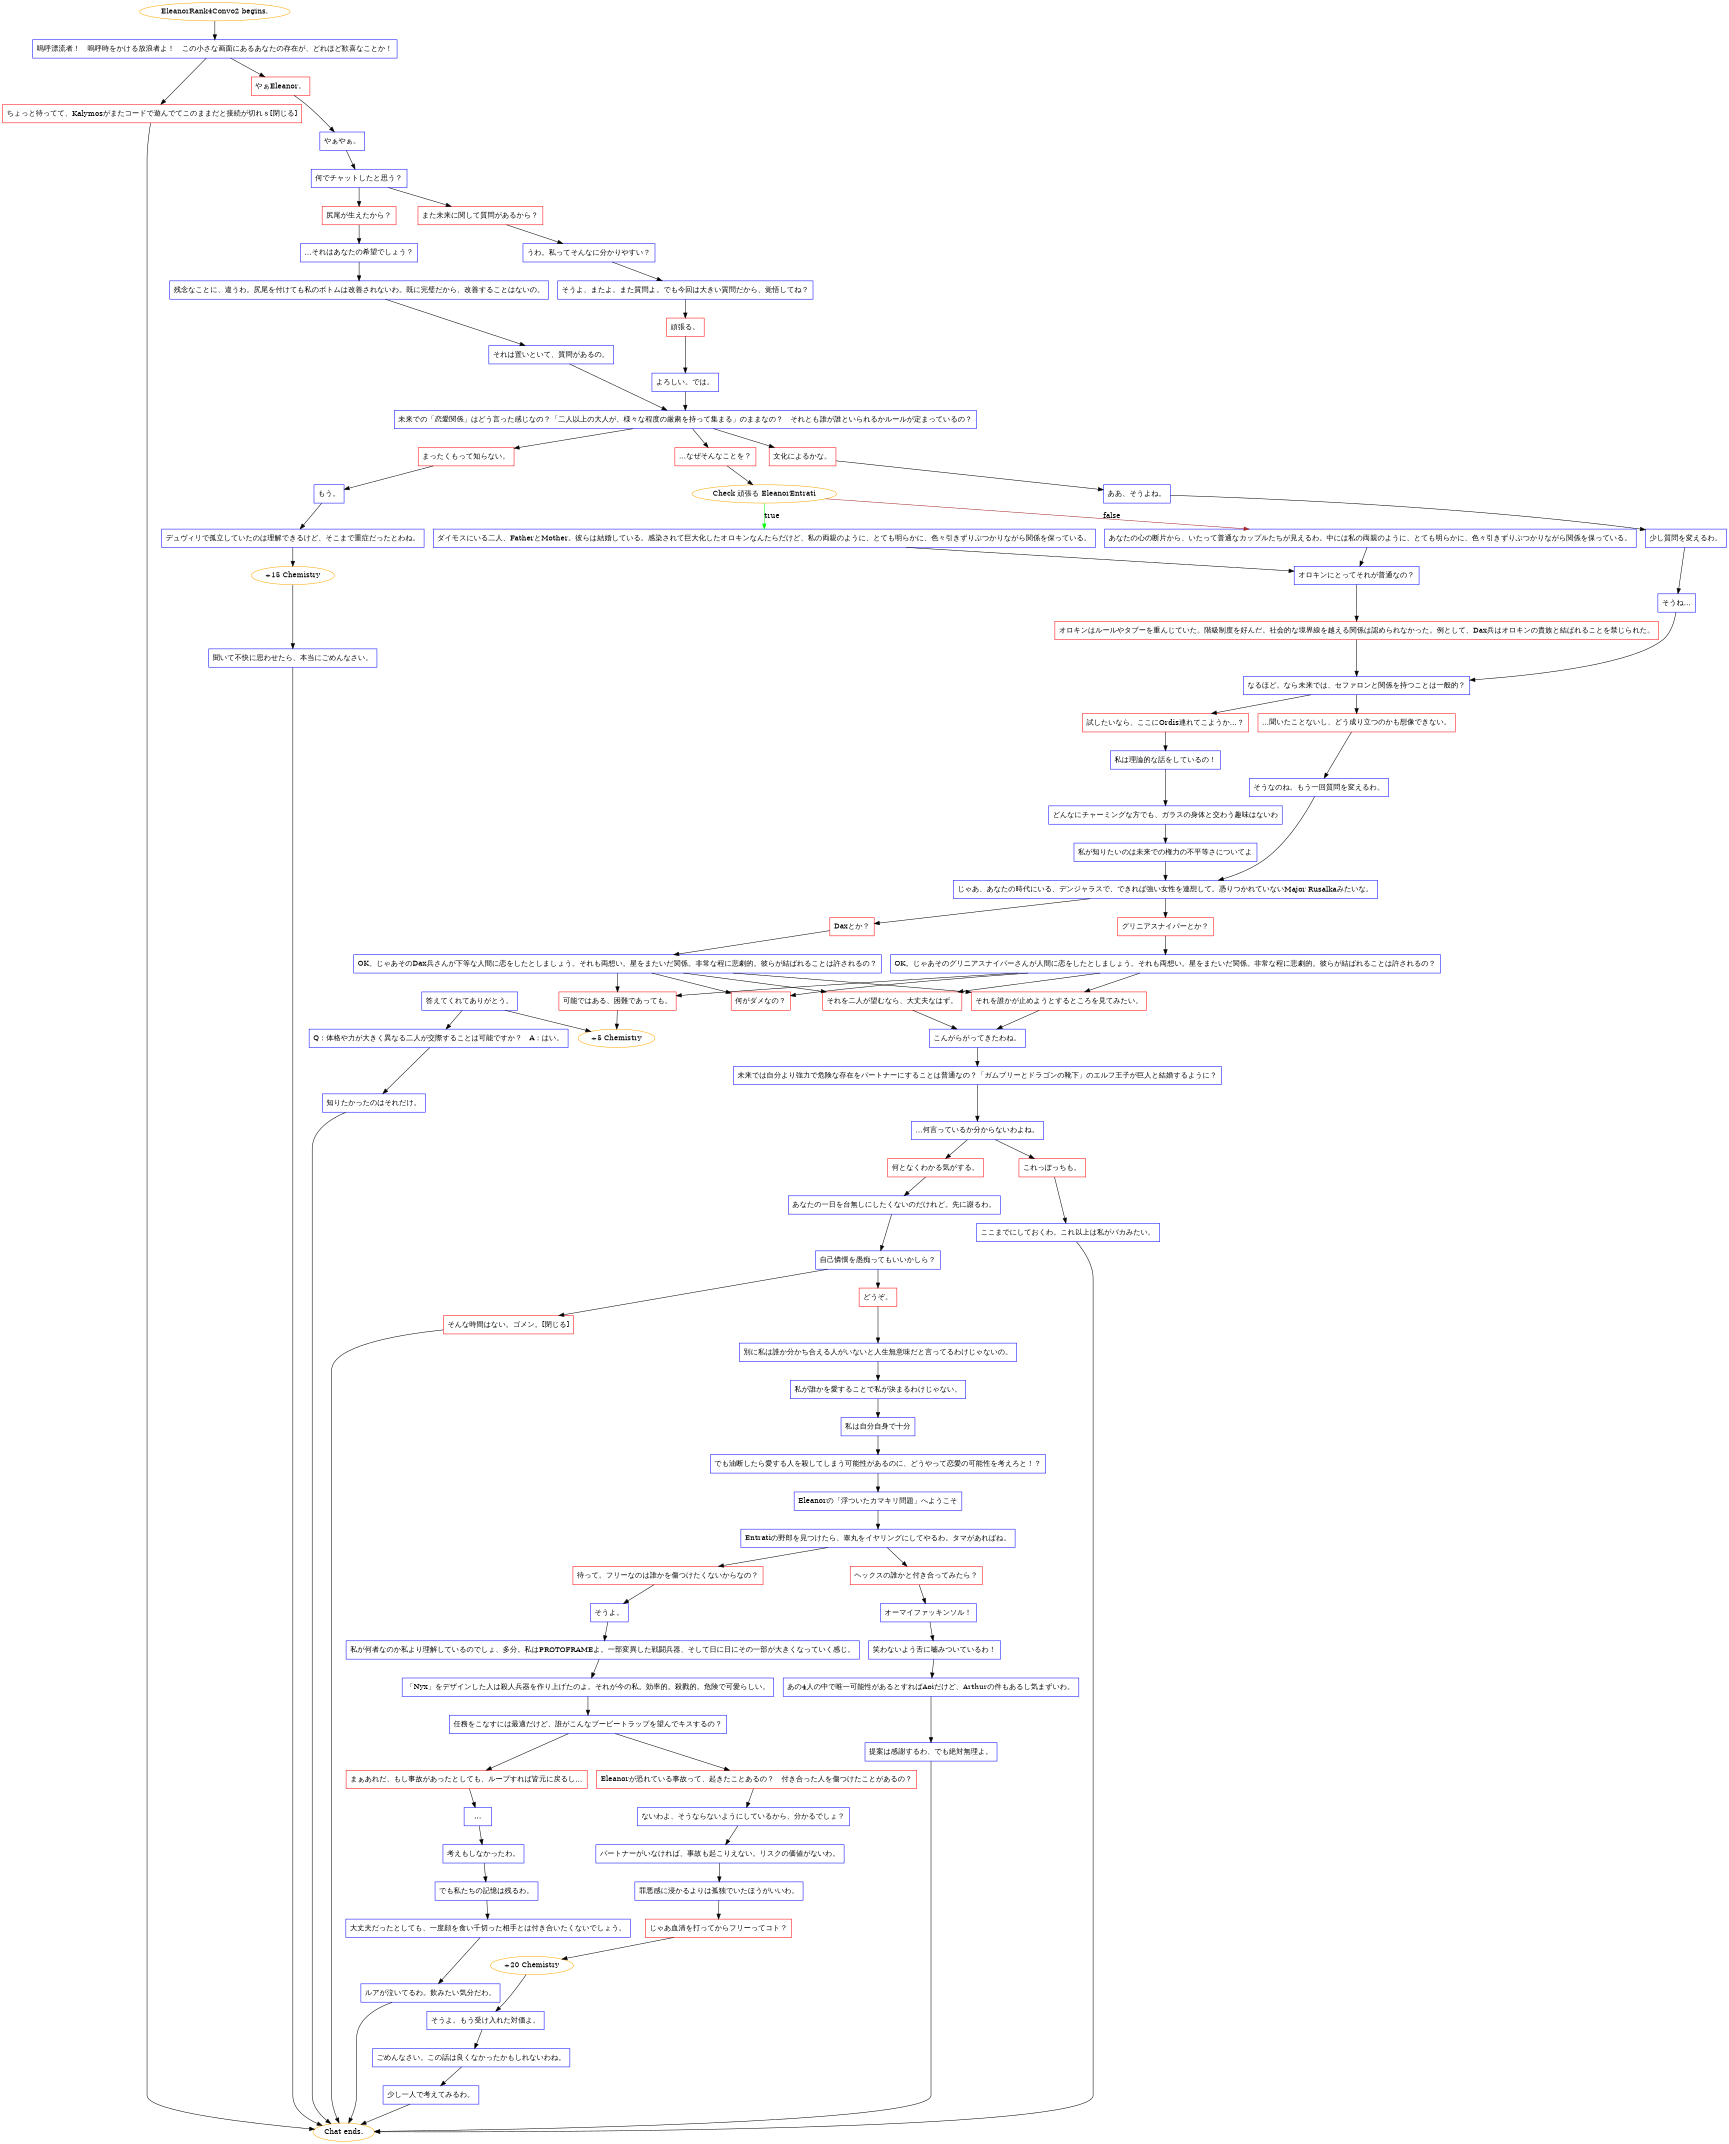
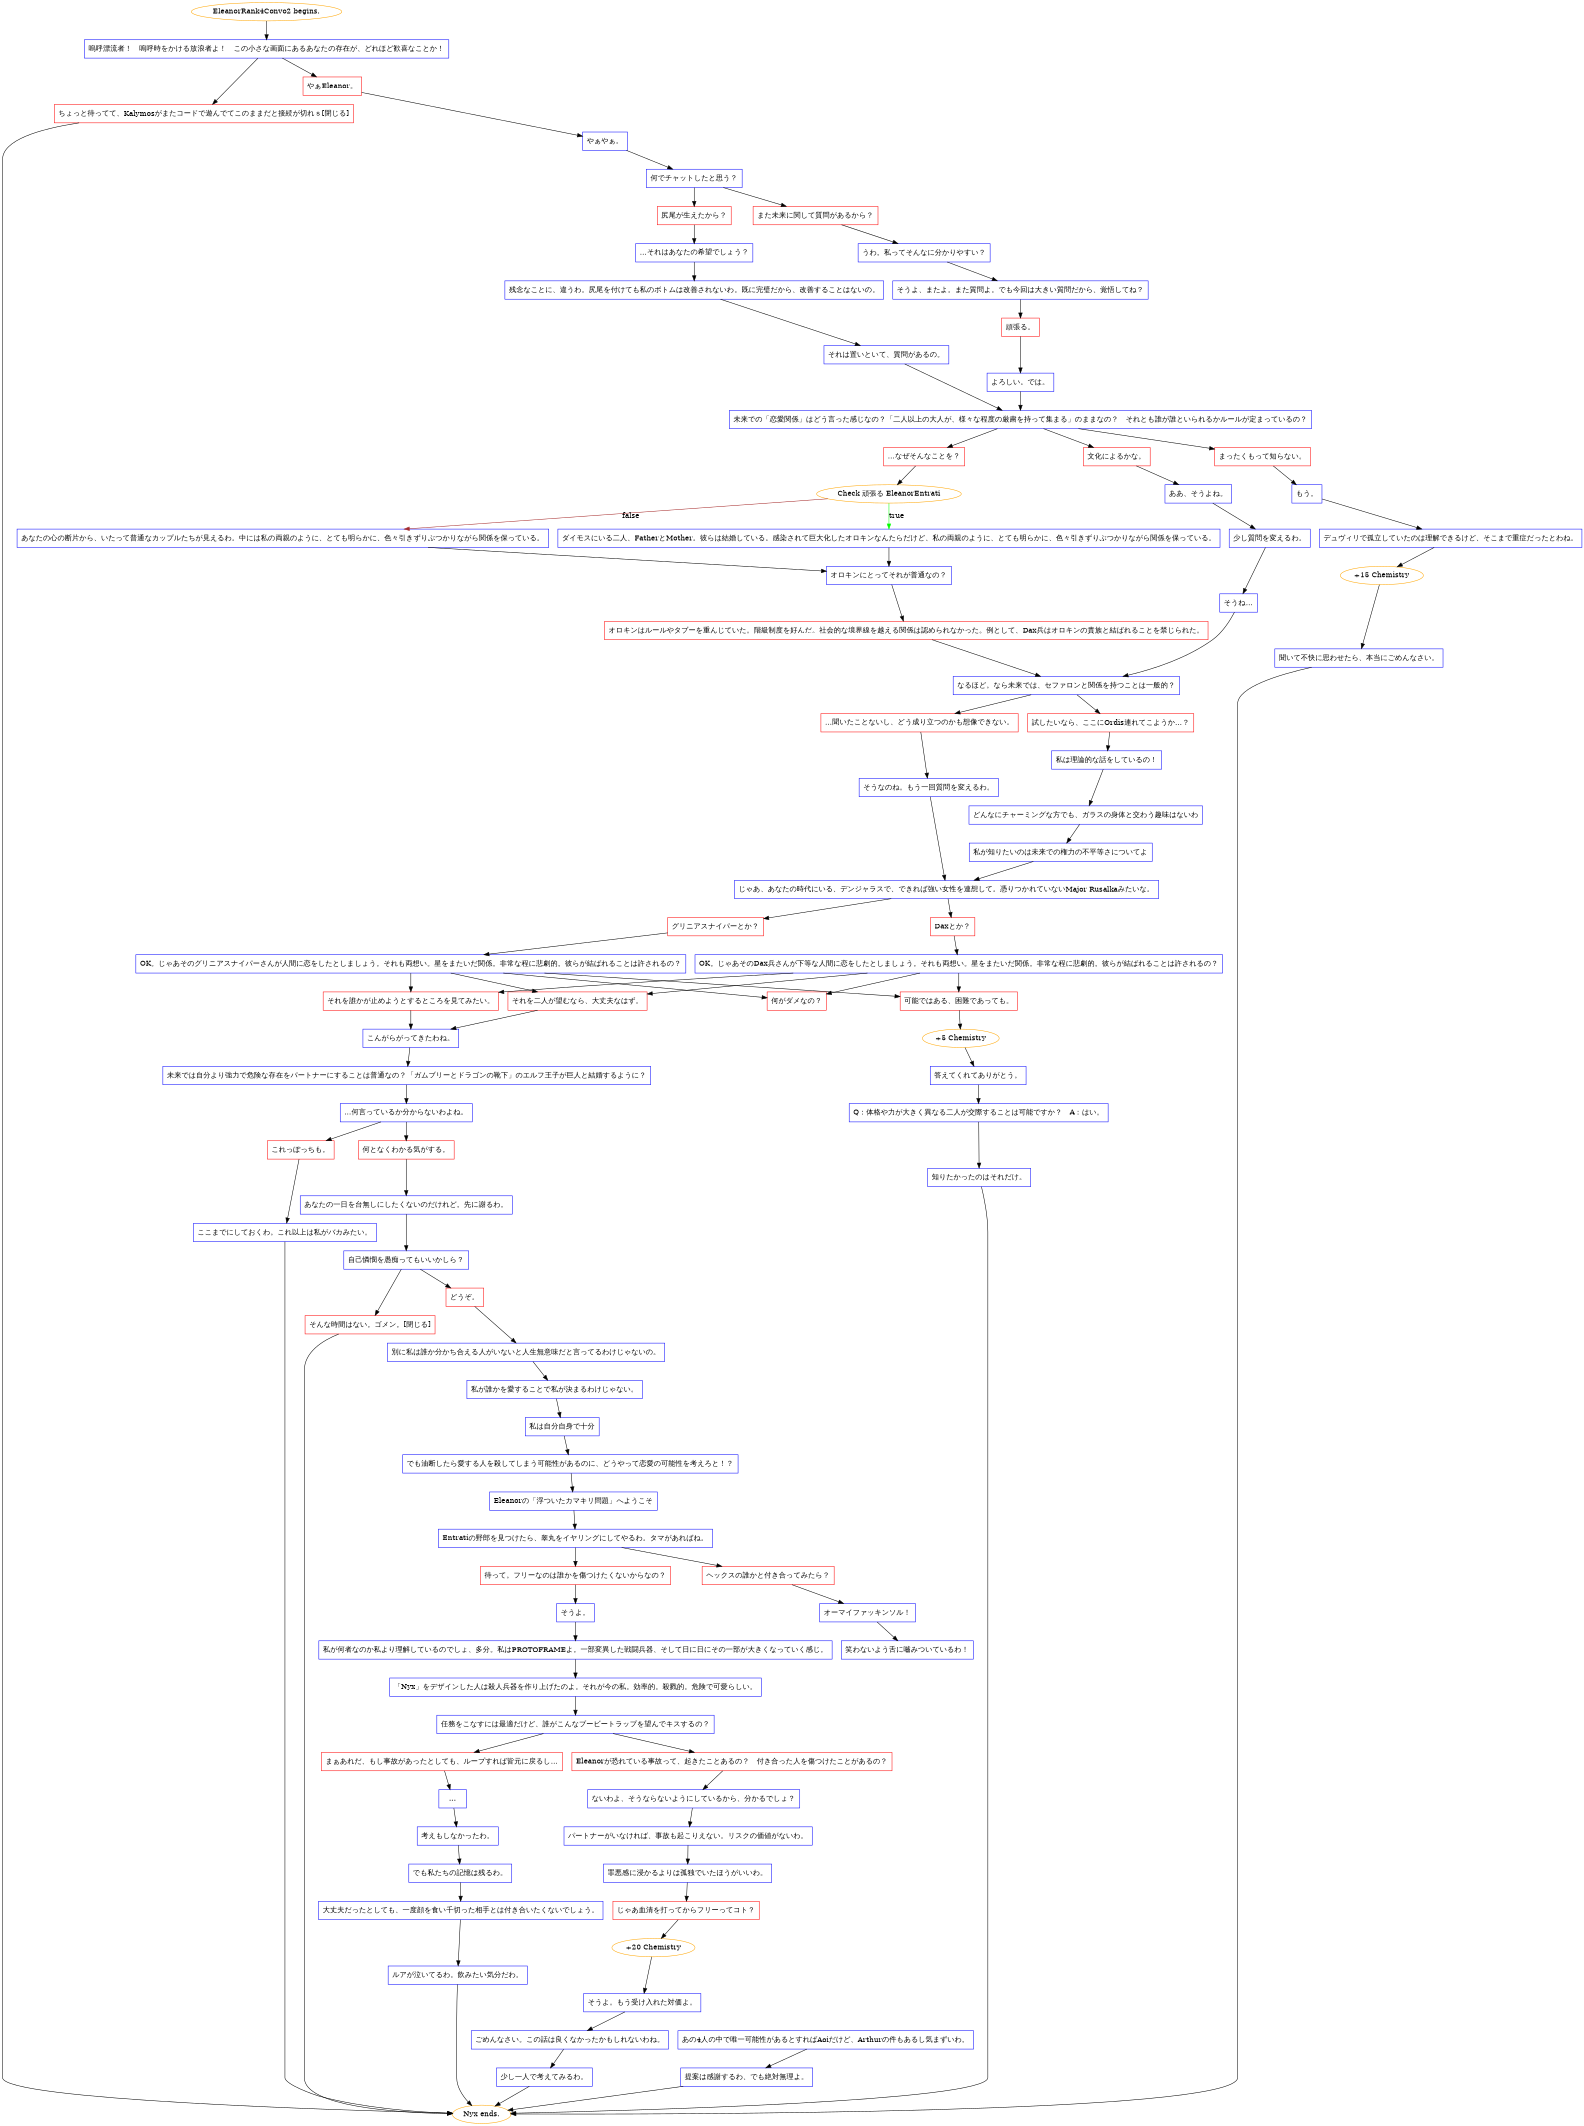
edge "答えてくれてありがとう。" -> "+5 Chemistry": reversed
edge "笑わないよう舌に嚙みついているわ！" -> "あの4人の中で唯一可能性があるとすればAoiだけど、Arthurの件もあるし気まずいわ。": removed
node "Chat ends.": label "Chat ends." -> "Nyx ends."
